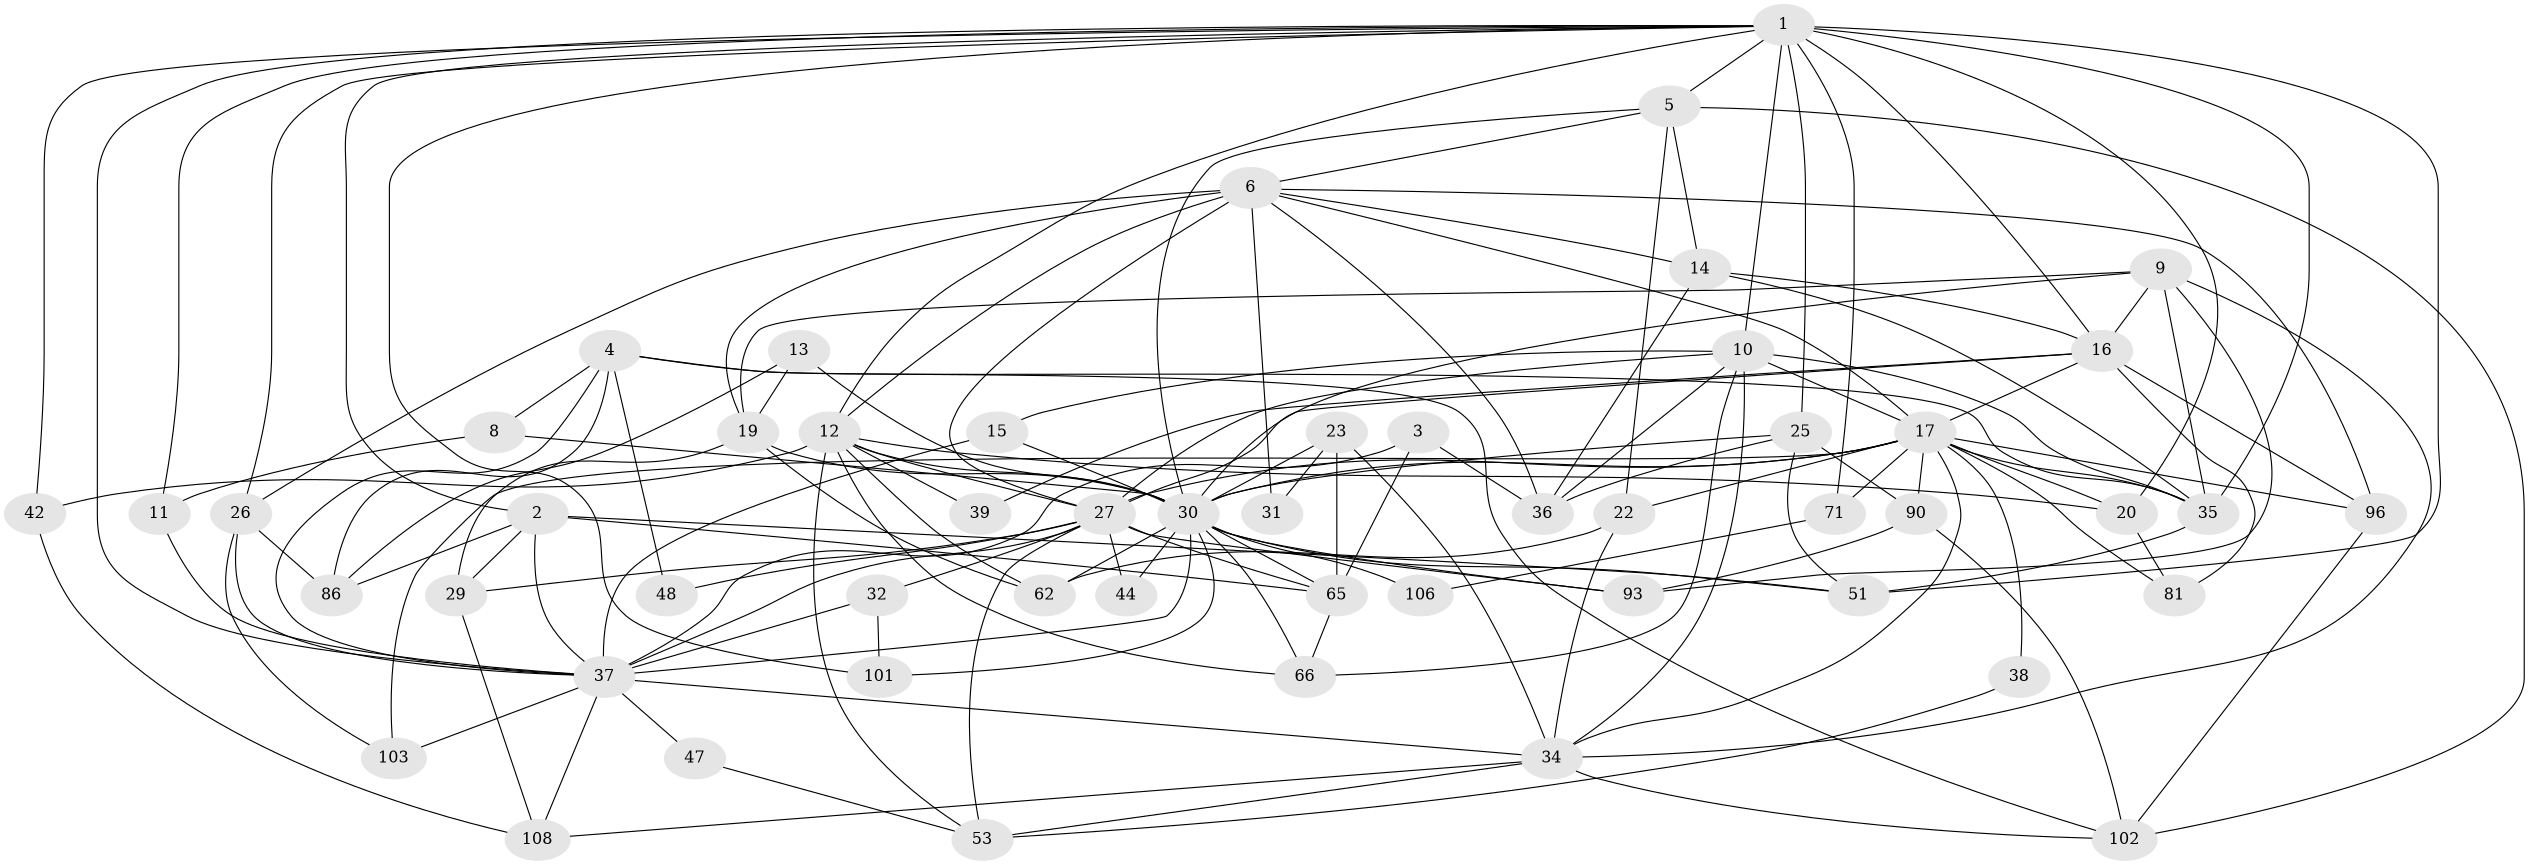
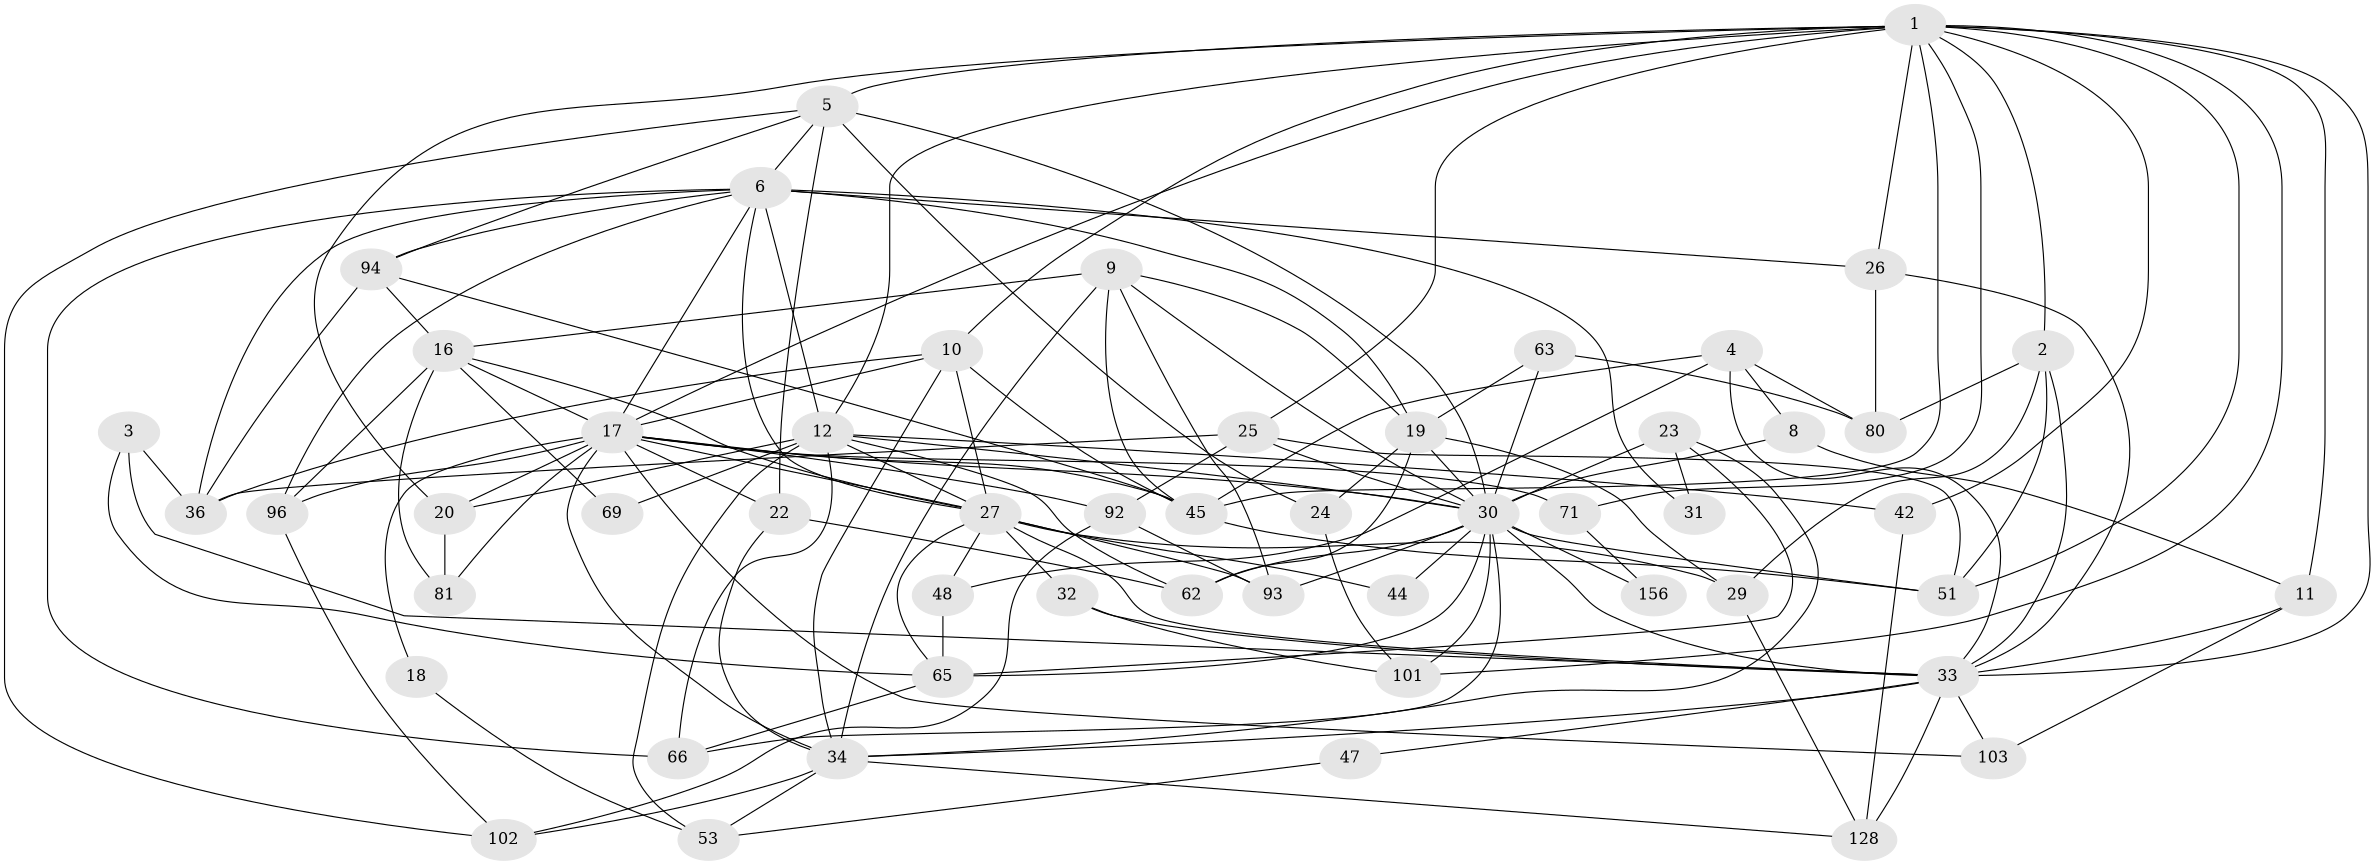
edge "1" -- "16": now "1" -- "17"
node "14": label "14" -> "94"
node "13": label "13" -> "63"
edge "4" -- "102": removed
node "15": removed
node "39": label "39" -> "69"
node "24": added
node "90": label "90" -> "92"
node "35": label "35" -> "45"
edge "2" -- "65": now "48" -- "65"
node "86": label "86" -> "80"
node "106": label "106" -> "156"
edge "10" -- "66": now "6" -- "66"
edge "27" -- "53": removed
edge "26" -- "103": now "11" -- "103"
node "37": label "37" -> "33"
node "38": label "38" -> "18"
node "108": label "108" -> "128"
